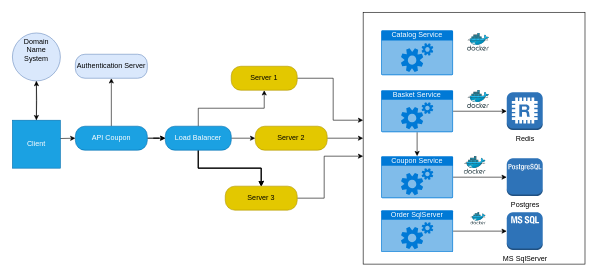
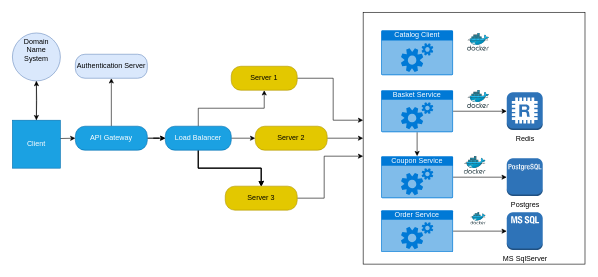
node "Catalog Service": label "Catalog Service" -> "Catalog Client"
node "API Coupon": label "API Coupon" -> "API Gateway"
node "Order SqlServer": label "Order SqlServer" -> "Order Service"
